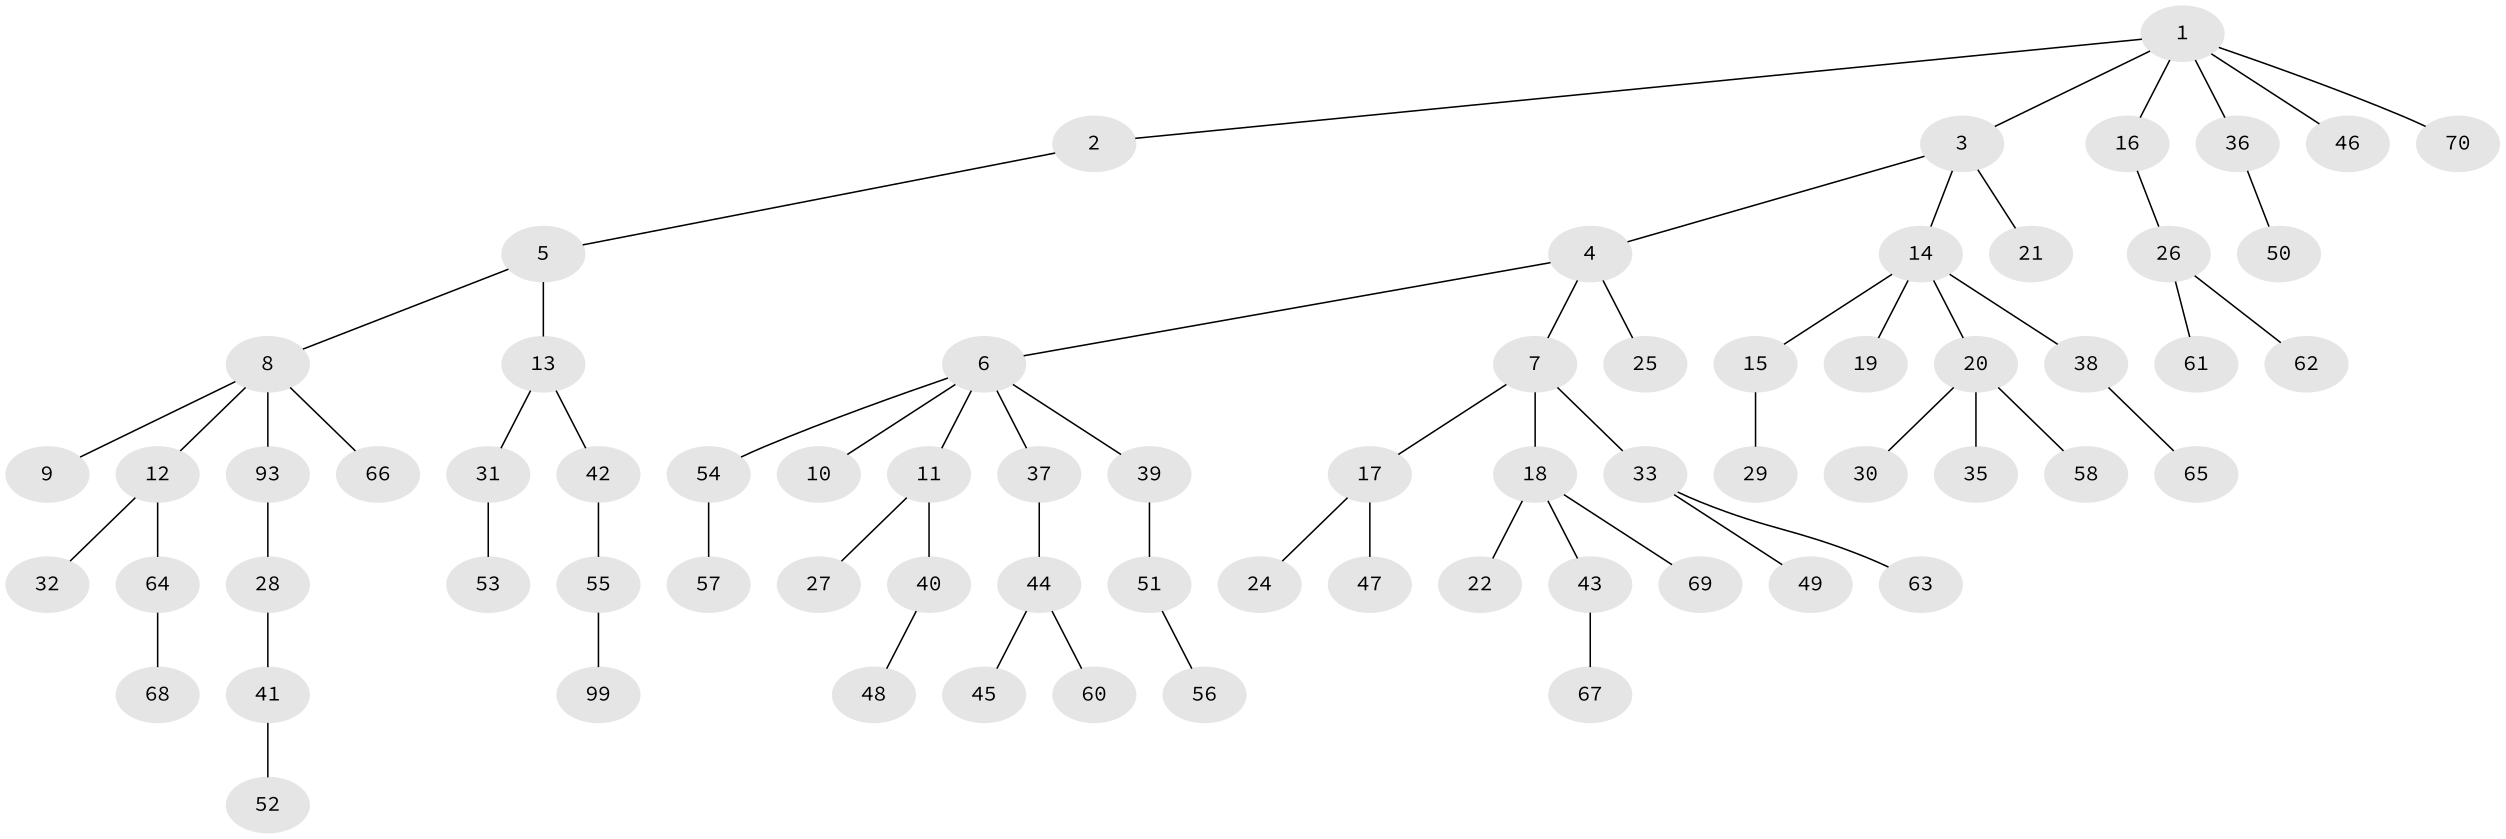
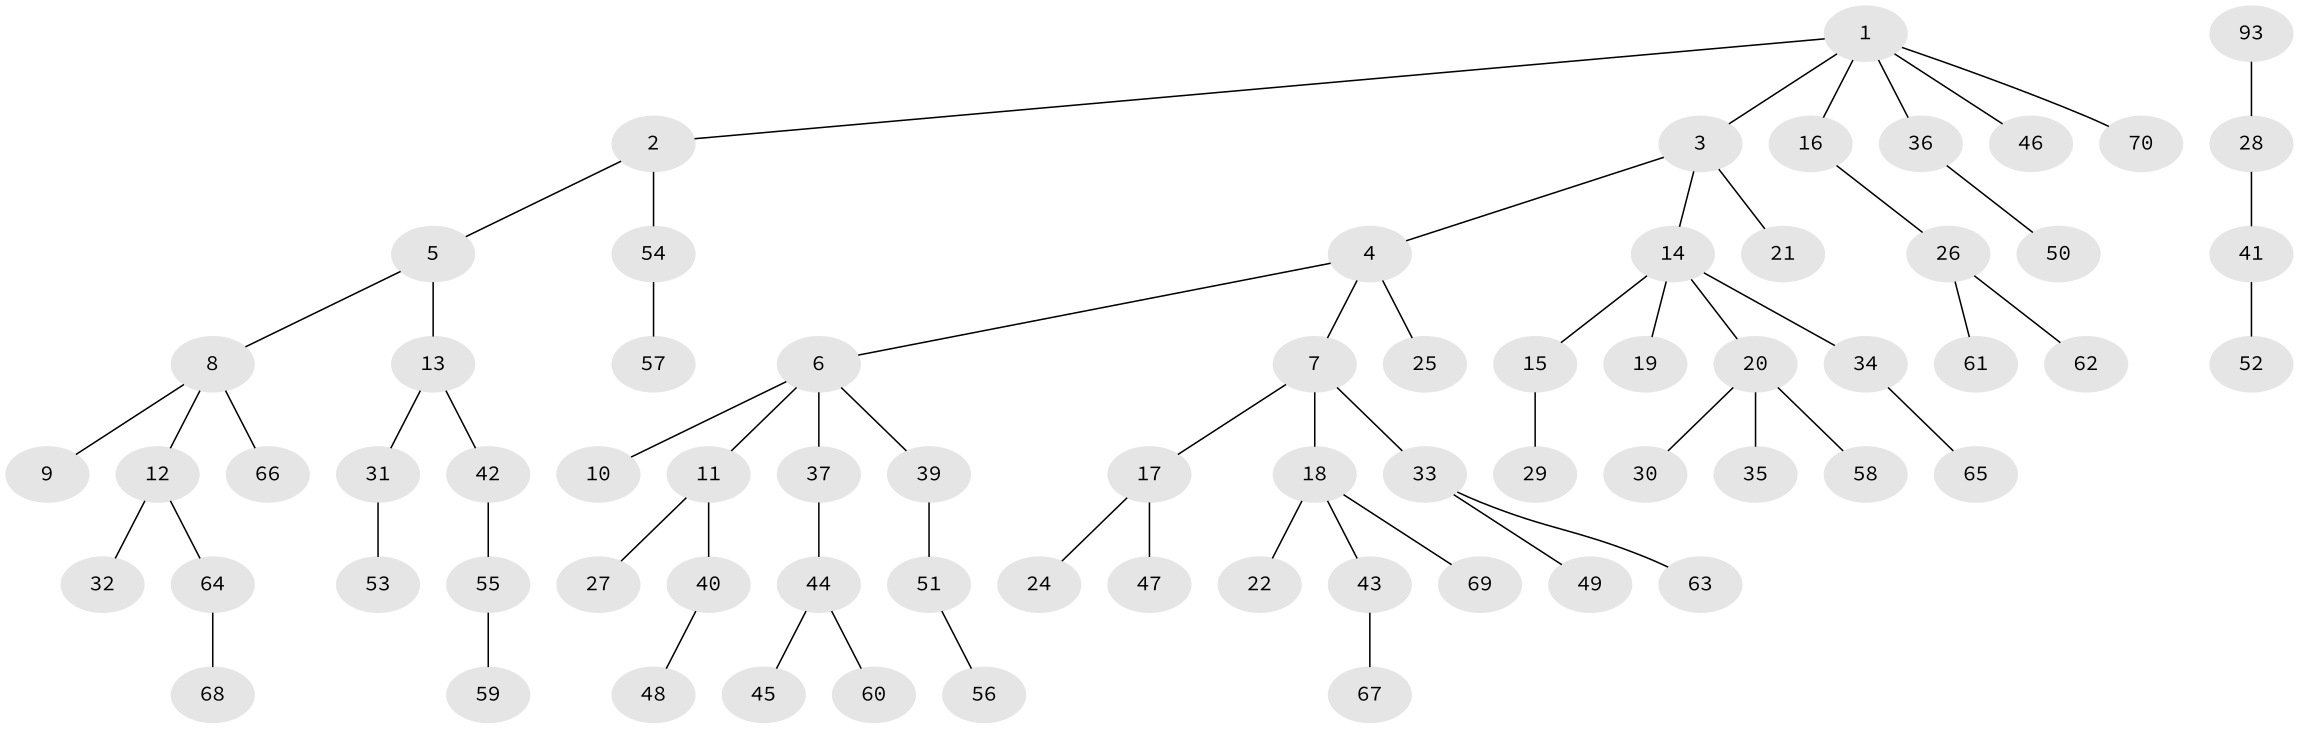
node "38": label "38" -> "34"
edge "6" -- "54": now "2" -- "54"
edge "8" -- "93": removed
node "99": label "99" -> "59"
